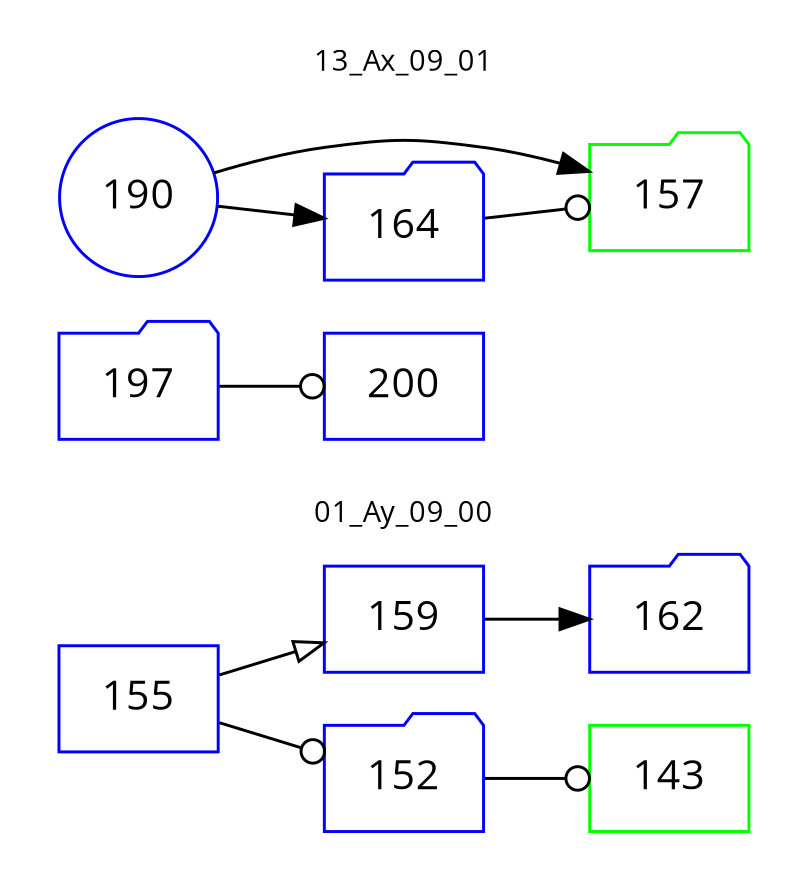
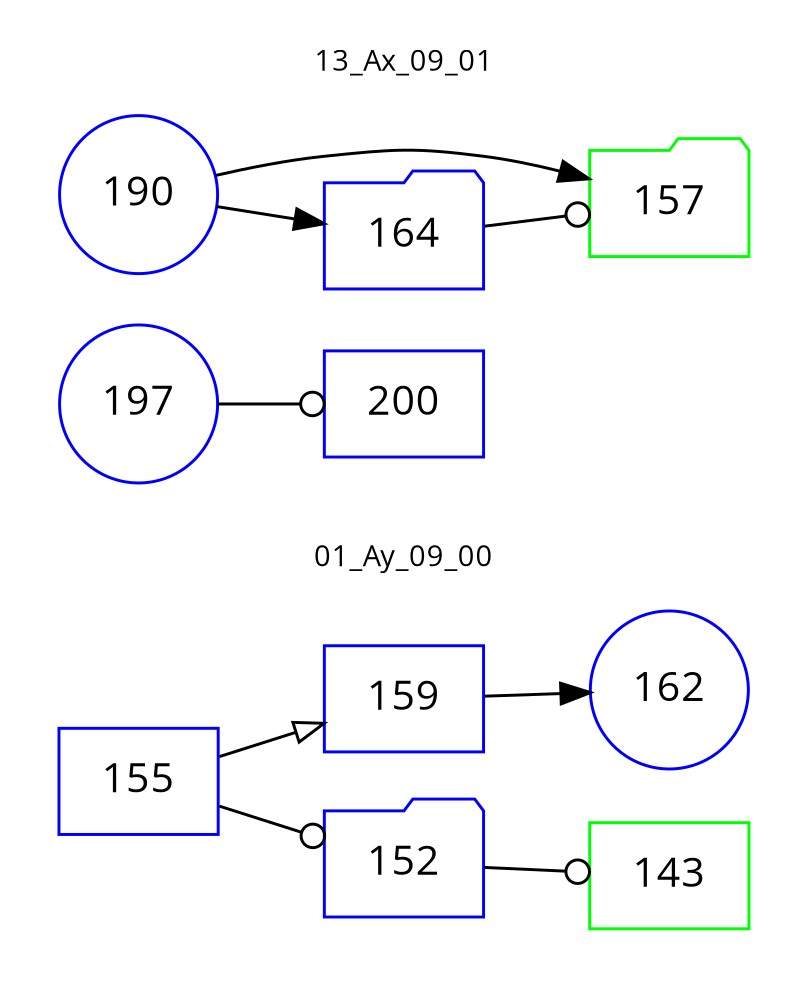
node "197": shape folder -> circle
node "162": shape folder -> circle
